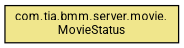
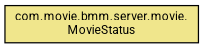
node "com.tia.bmm.server.movie. MovieStatus": label "com.tia.bmm.server.movie. MovieStatus" -> "com.movie.bmm.server.movie. MovieStatus"
